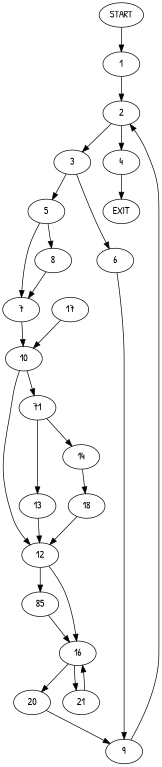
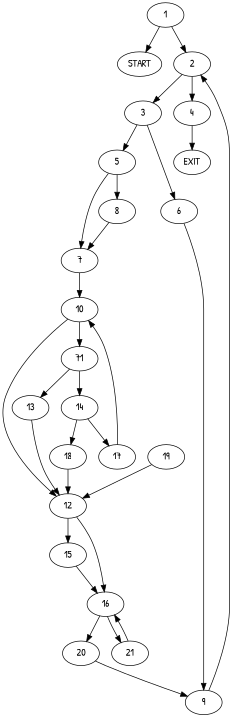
edge "START" -> "1": reversed
edge "14" -> "17": added
node "19": added
node "85": label "85" -> "15"
